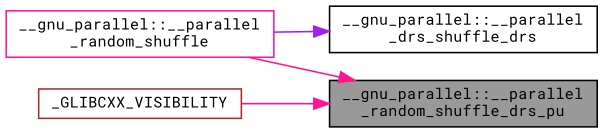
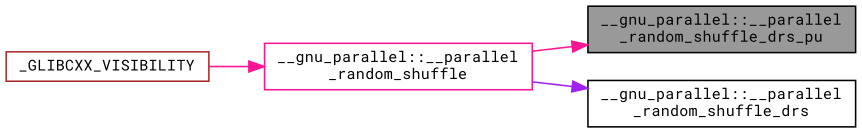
node "__gnu_parallel::__parallel _drs_shuffle_drs": label "__gnu_parallel::__parallel _drs_shuffle_drs" -> "__gnu_parallel::__parallel _random_shuffle_drs"
edge "_GLIBCXX_VISIBILITY" -> "__gnu_parallel::__parallel _random_shuffle_drs_pu": now "_GLIBCXX_VISIBILITY" -> "__gnu_parallel::__parallel _random_shuffle"
